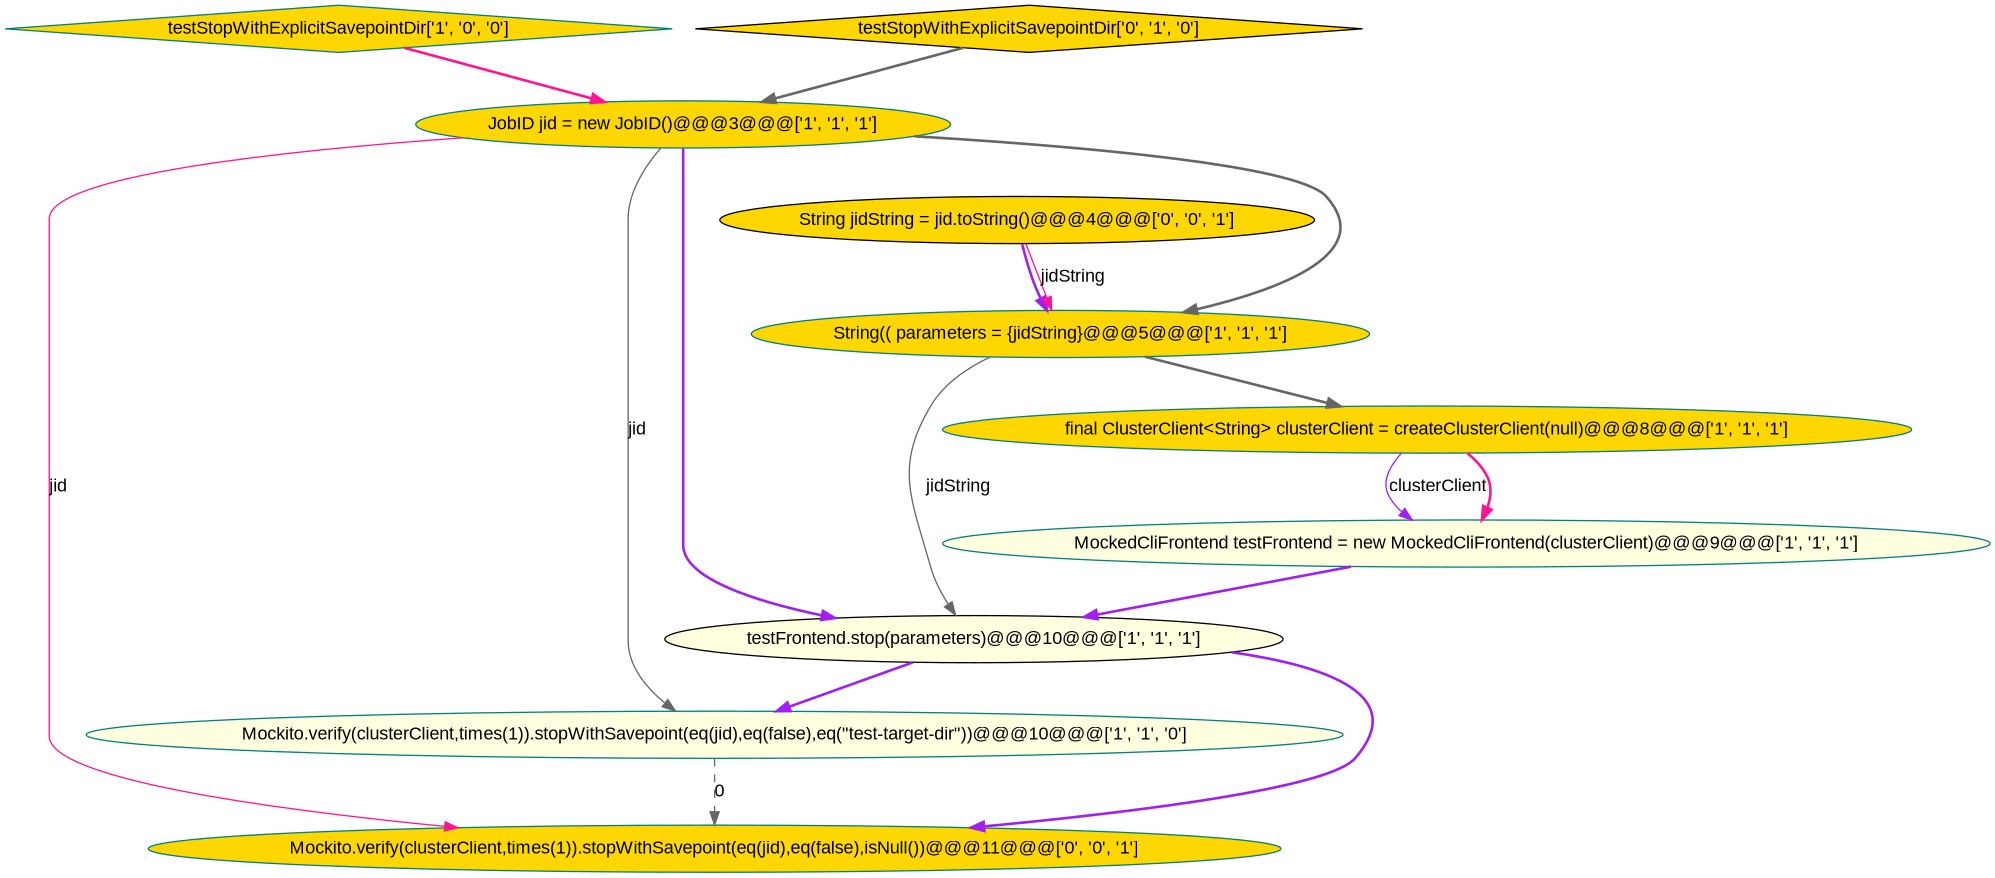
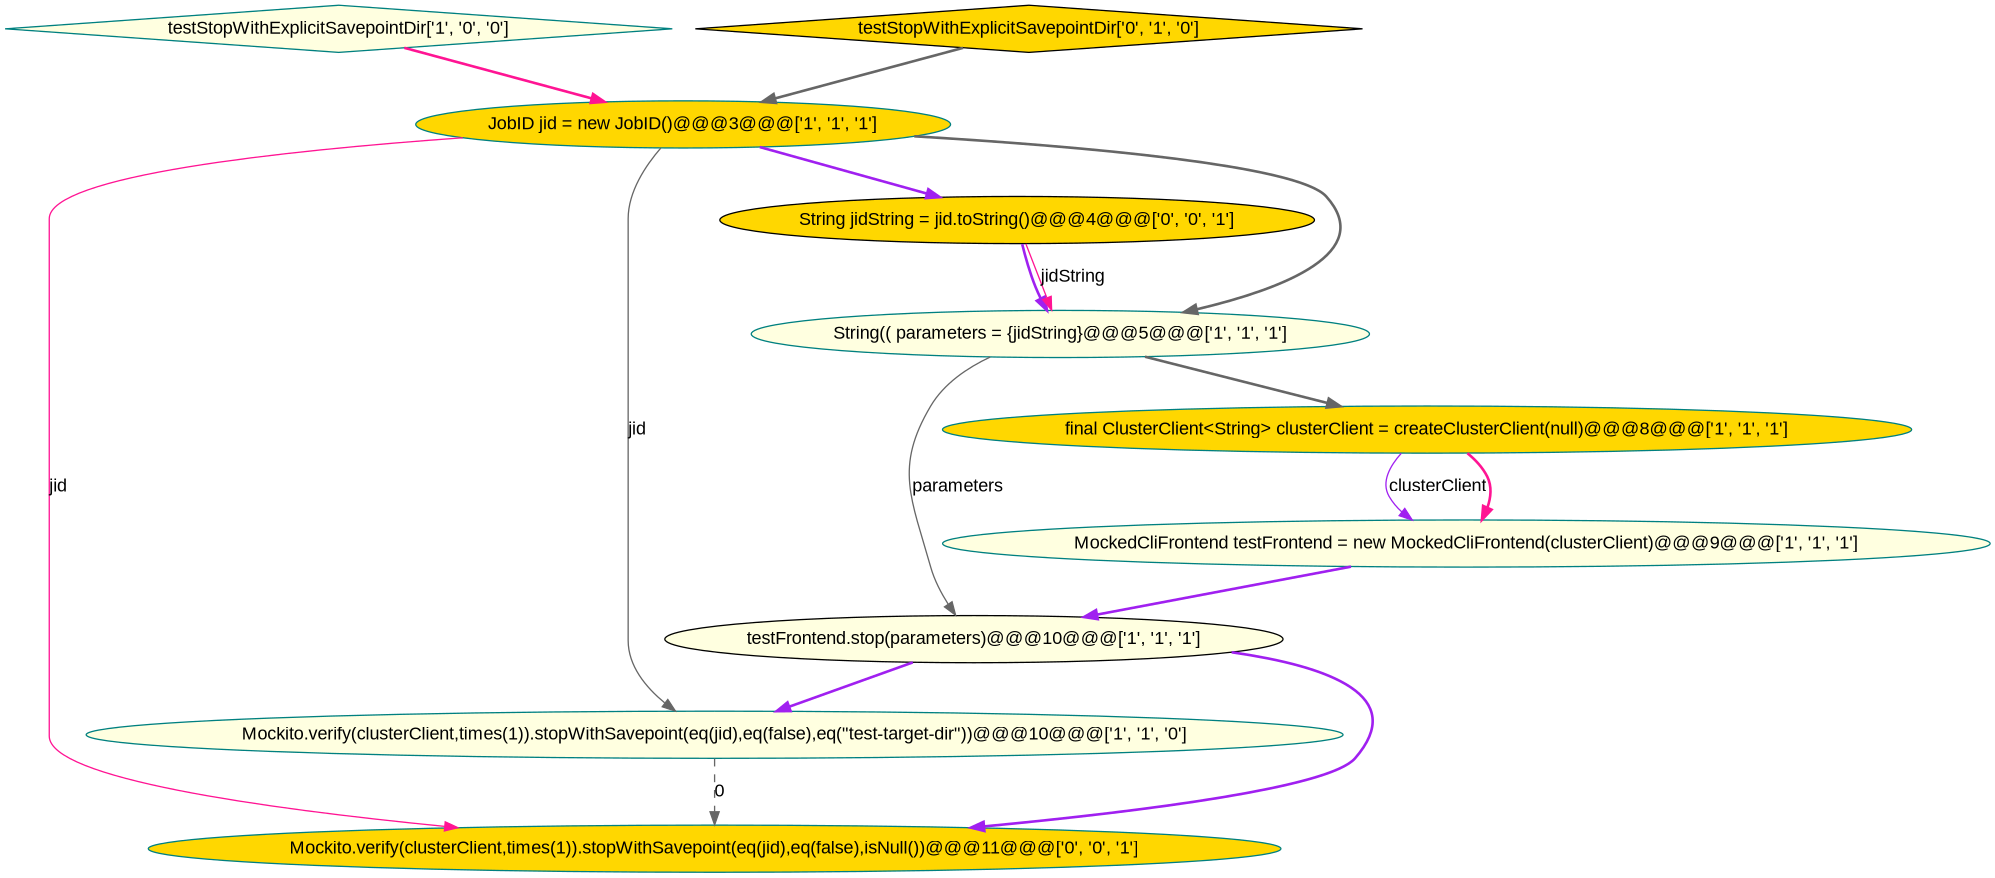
node "testStopWithExplicitSavepointDir['1', '0', '0']": fillcolor gold -> lightyellow
node "String(( parameters = {jidString}@@@5@@@['1', '1', '1']": fillcolor gold -> lightyellow
edge "JobID jid = new JobID()@@@3@@@['1', '1', '1']" -> "testFrontend.stop(parameters)@@@10@@@['1', '1', '1']": now "JobID jid = new JobID()@@@3@@@['1', '1', '1']" -> "String jidString = jid.toString()@@@4@@@['0', '0', '1']"
edge "String(( parameters = {jidString}@@@5@@@['1', '1', '1']" -> "testFrontend.stop(parameters)@@@10@@@['1', '1', '1']": label "jidString" -> "parameters"
